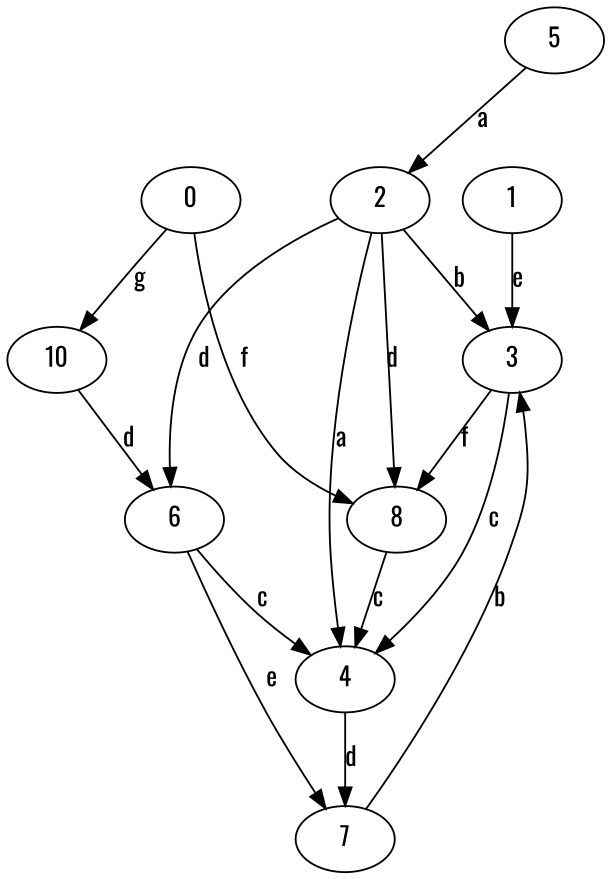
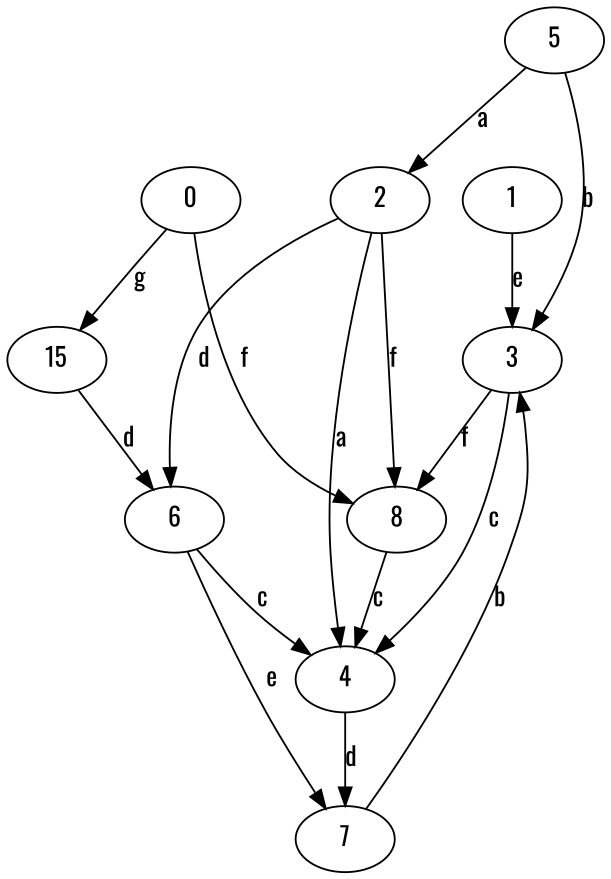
edge "2" -> "3": now "5" -> "3"
node "10": label "10" -> "15"
edge "2" -> "8": label "d" -> "f"
